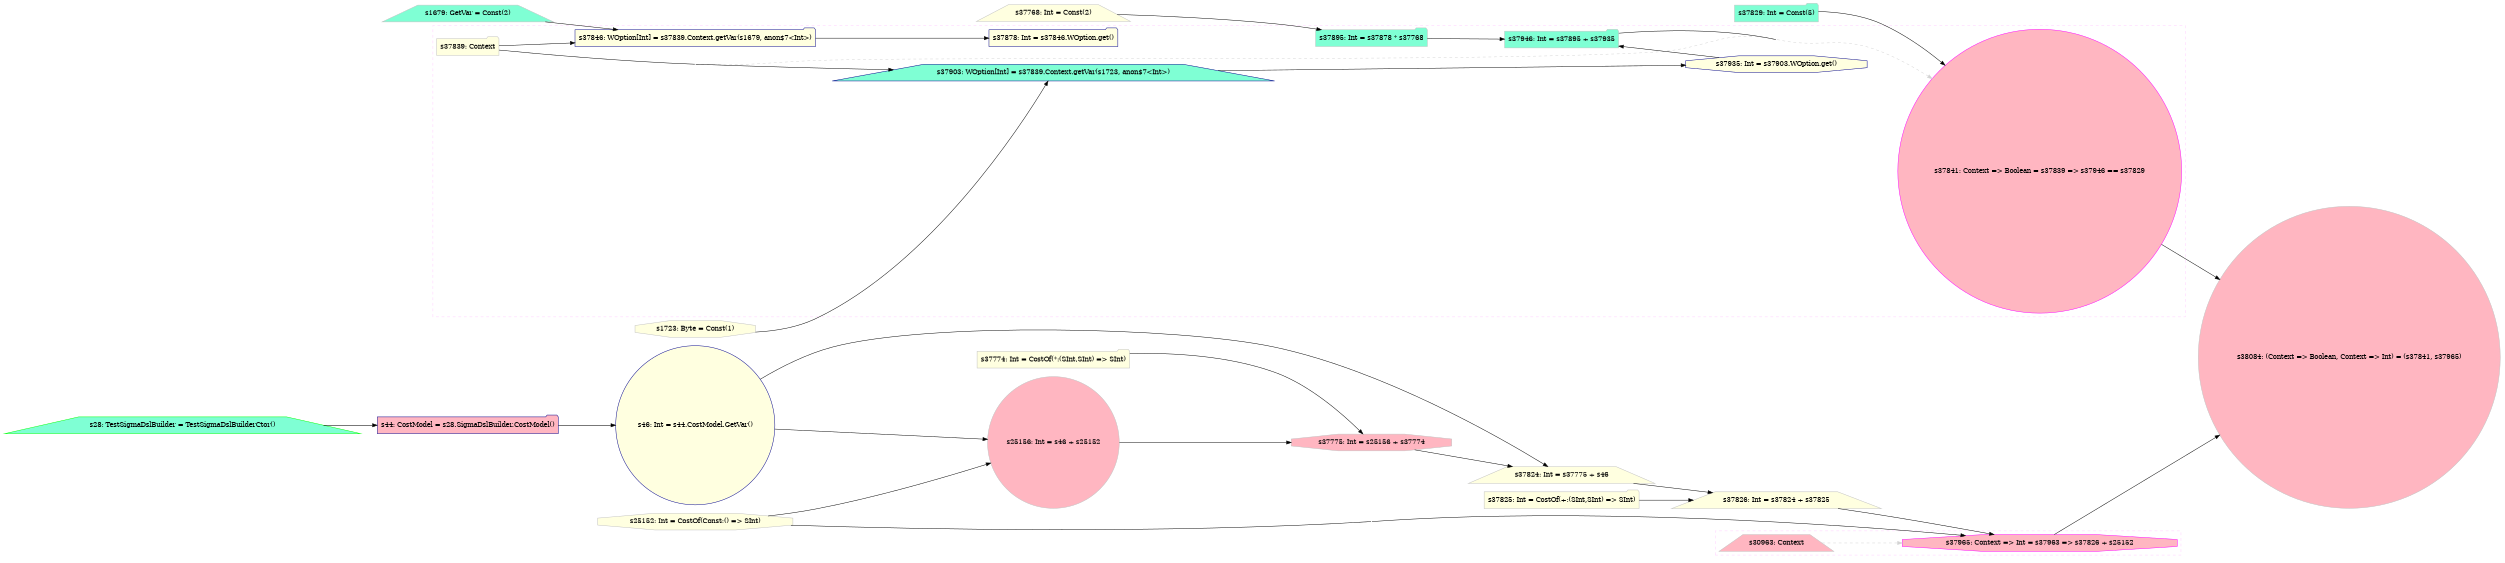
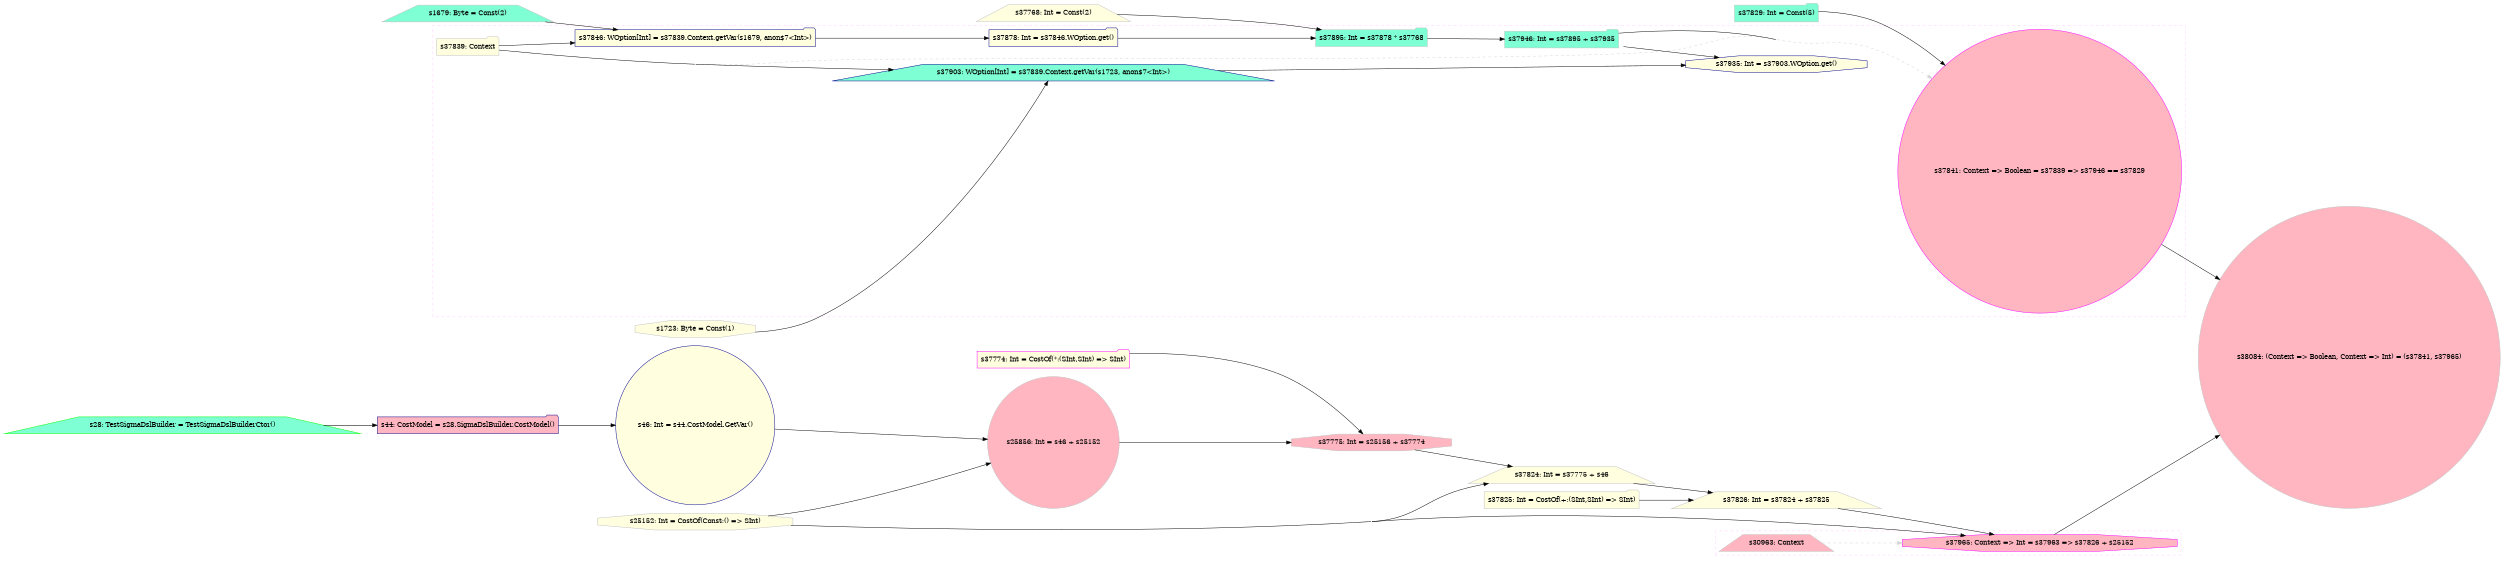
node "s1679: GetVar = Const(2)": label "s1679: GetVar = Const(2)" -> "s1679: Byte = Const(2)"
edge "s37878: Int = s37846.WOption.get()" -> "s37895: Int = s37878 * s37768": added
edge "s37935: Int = s37903.WOption.get()" -> "s37946: Int = s37895 + s37935": reversed
edge "s46: Int = s44.CostModel.GetVar()" -> "s37824: Int = s37775 + s46": now "s25152: Int = CostOf(Const:() => SInt)" -> "s37824: Int = s37775 + s46"
node "s37774: Int = CostOf(*:(SInt,SInt) => SInt)": color gray -> magenta
node "s25156: Int = s46 + s25152": label "s25156: Int = s46 + s25152" -> "s25856: Int = s46 + s25152"
